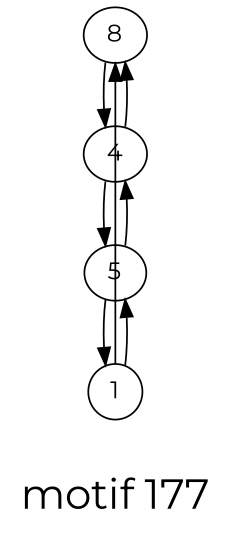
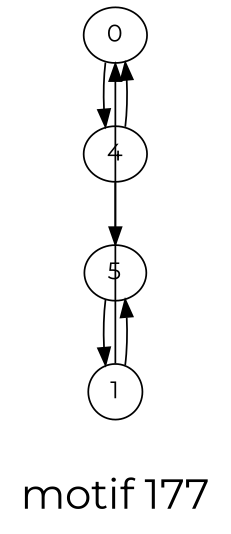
node "8": label "8" -> "0"
edge "5" -> "4": removed
